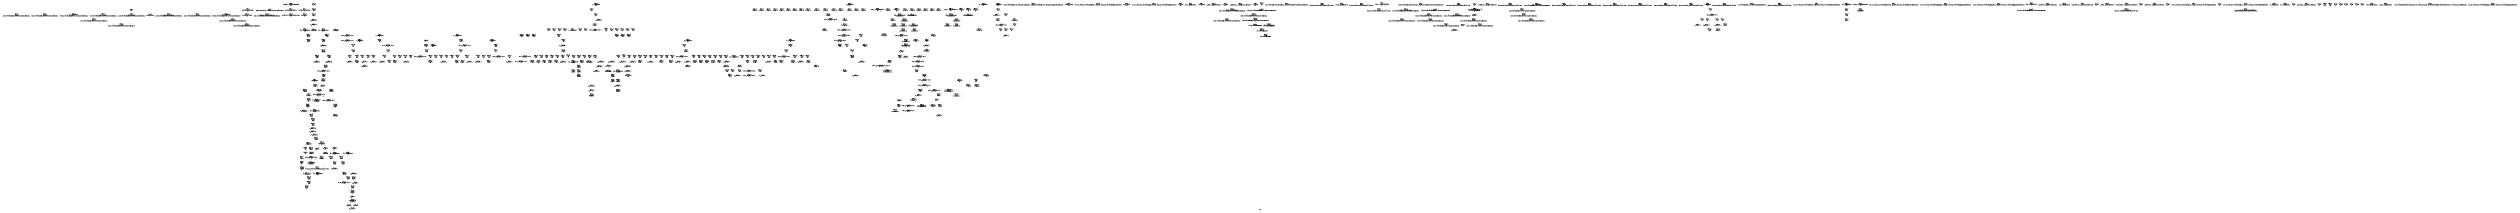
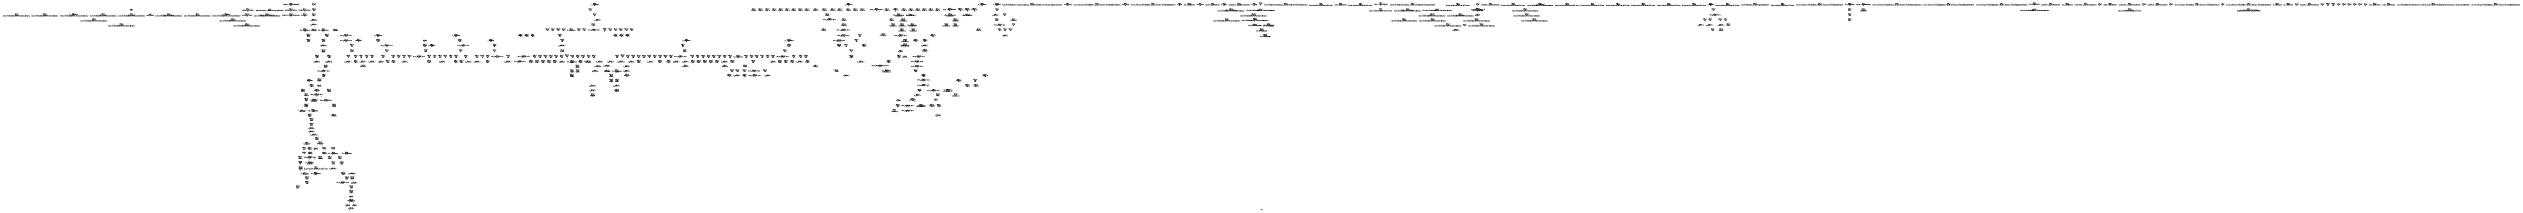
node "NodeID: 138": added
